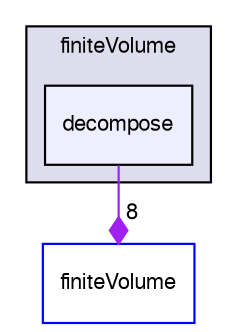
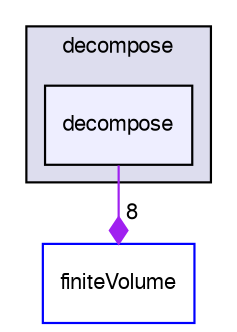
cluster "finiteVolume": label "finiteVolume" -> "decompose"
